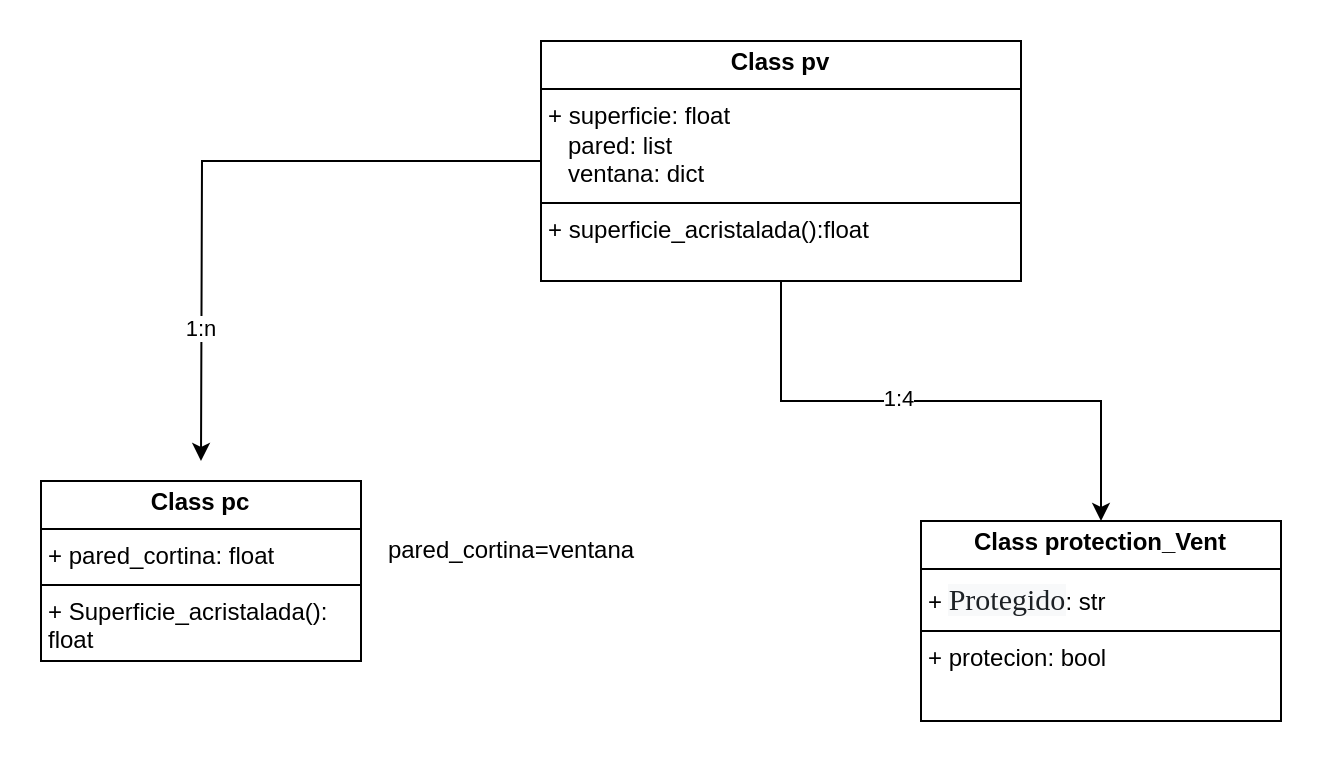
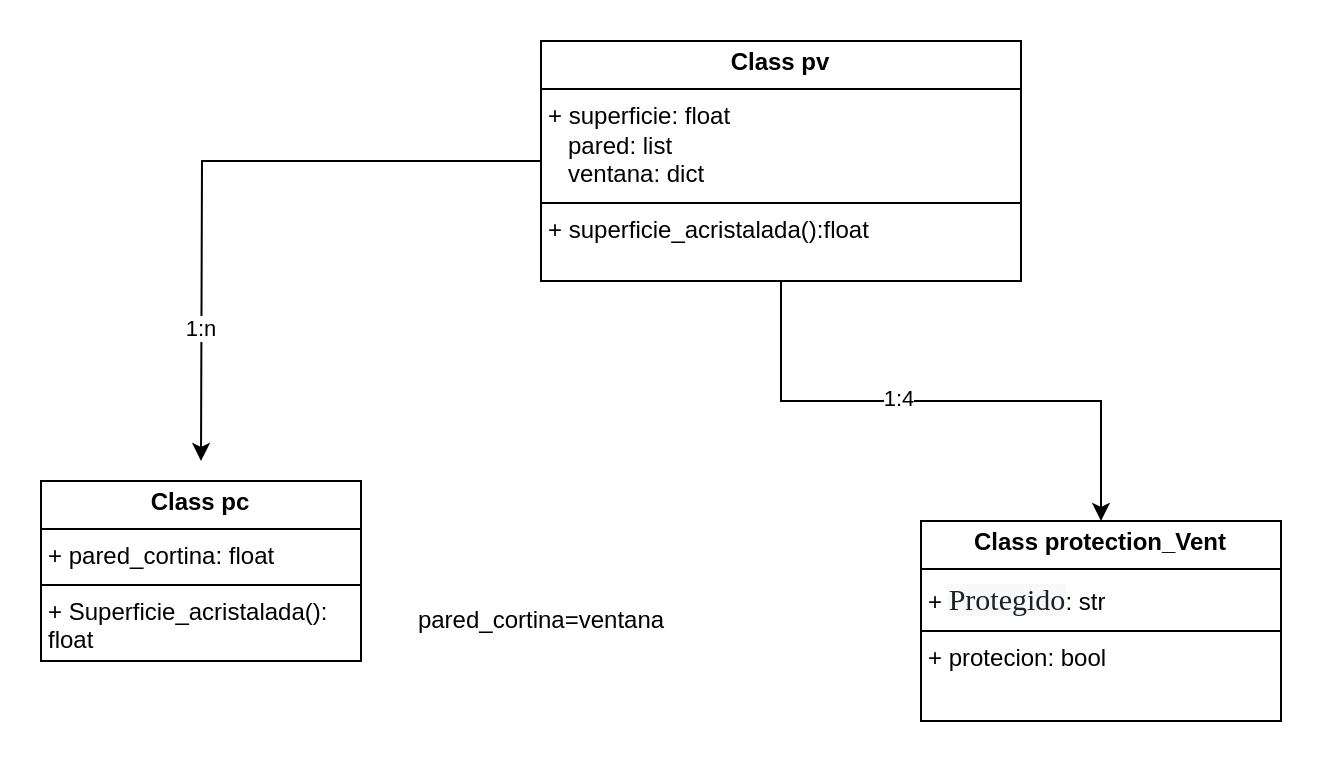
node "pared_cortina=ventana": moved (511, 551) -> (541, 621)
